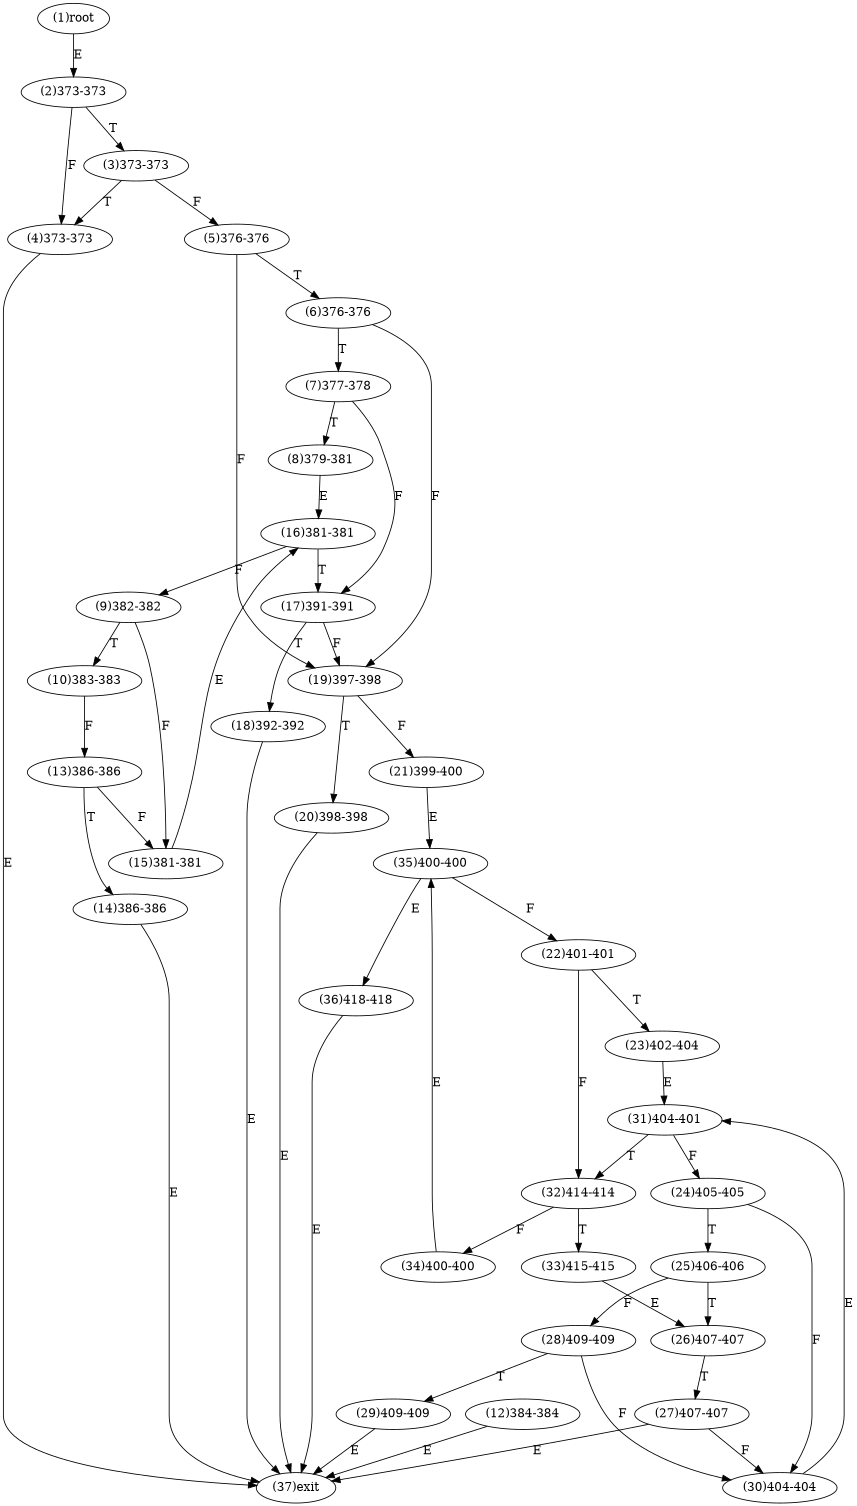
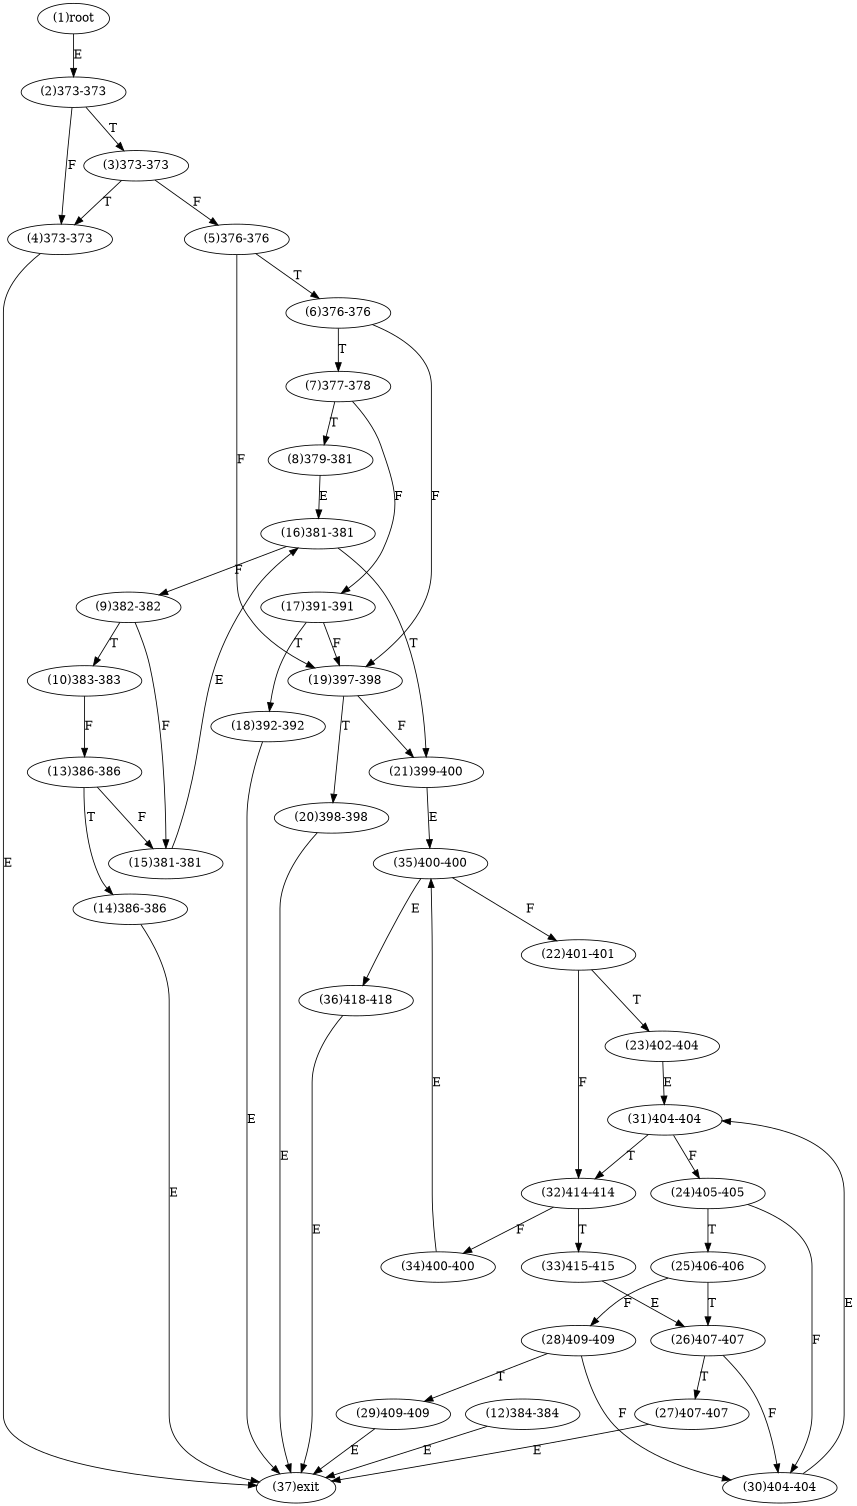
edge "(16)381-381" -> "(17)391-391": now "(16)381-381" -> "(21)399-400"
node "(31)404-401": label "(31)404-401" -> "(31)404-404"
edge "(27)407-407" -> "(30)404-404": now "(26)407-407" -> "(30)404-404"
